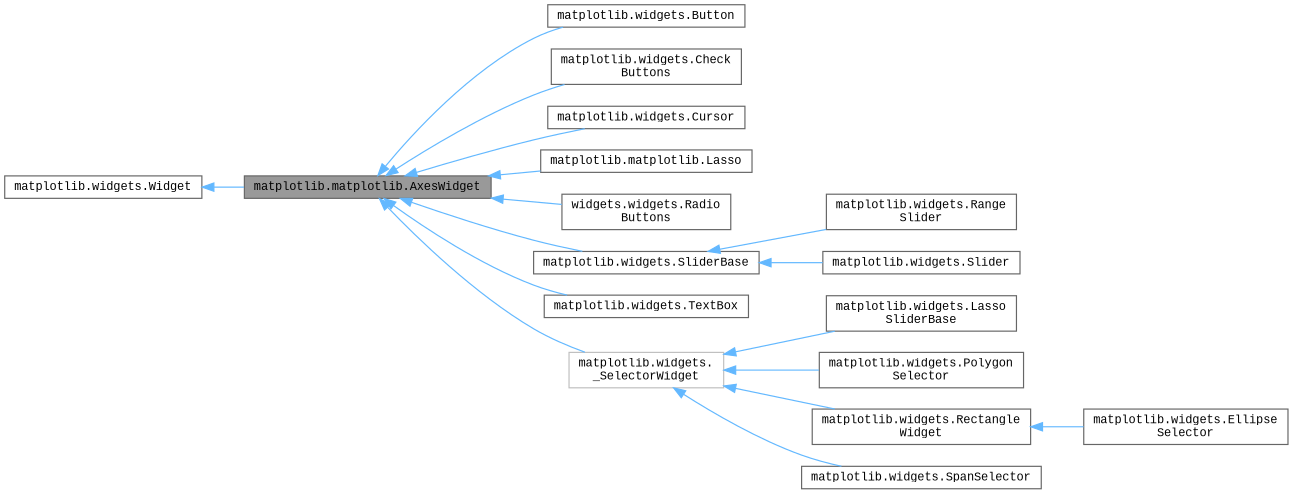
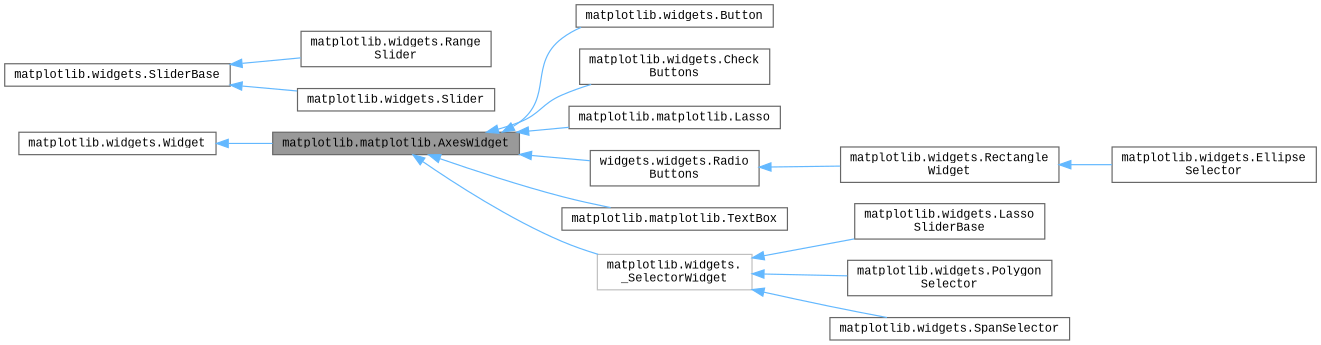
node "matplotlib.widgets.Cursor": removed
edge "matplotlib.widgets.SliderBase" -> "matplotlib.matplotlib.AxesWidget": removed
node "matplotlib.widgets.TextBox": label "matplotlib.widgets.TextBox" -> "matplotlib.matplotlib.TextBox"
edge "matplotlib.widgets.Rectangle Widget" -> "matplotlib.widgets. _SelectorWidget": now "matplotlib.widgets.Rectangle Widget" -> "widgets.widgets.Radio Buttons"
